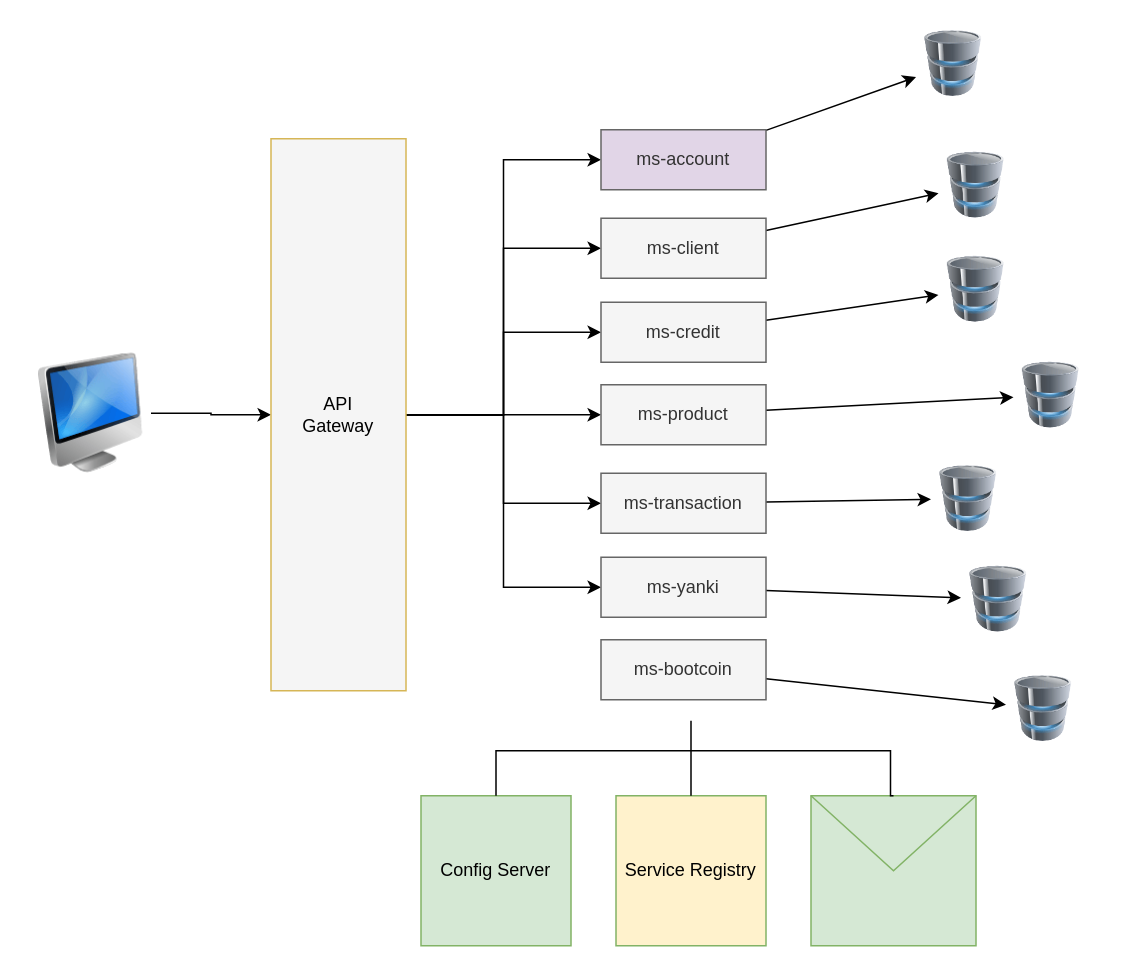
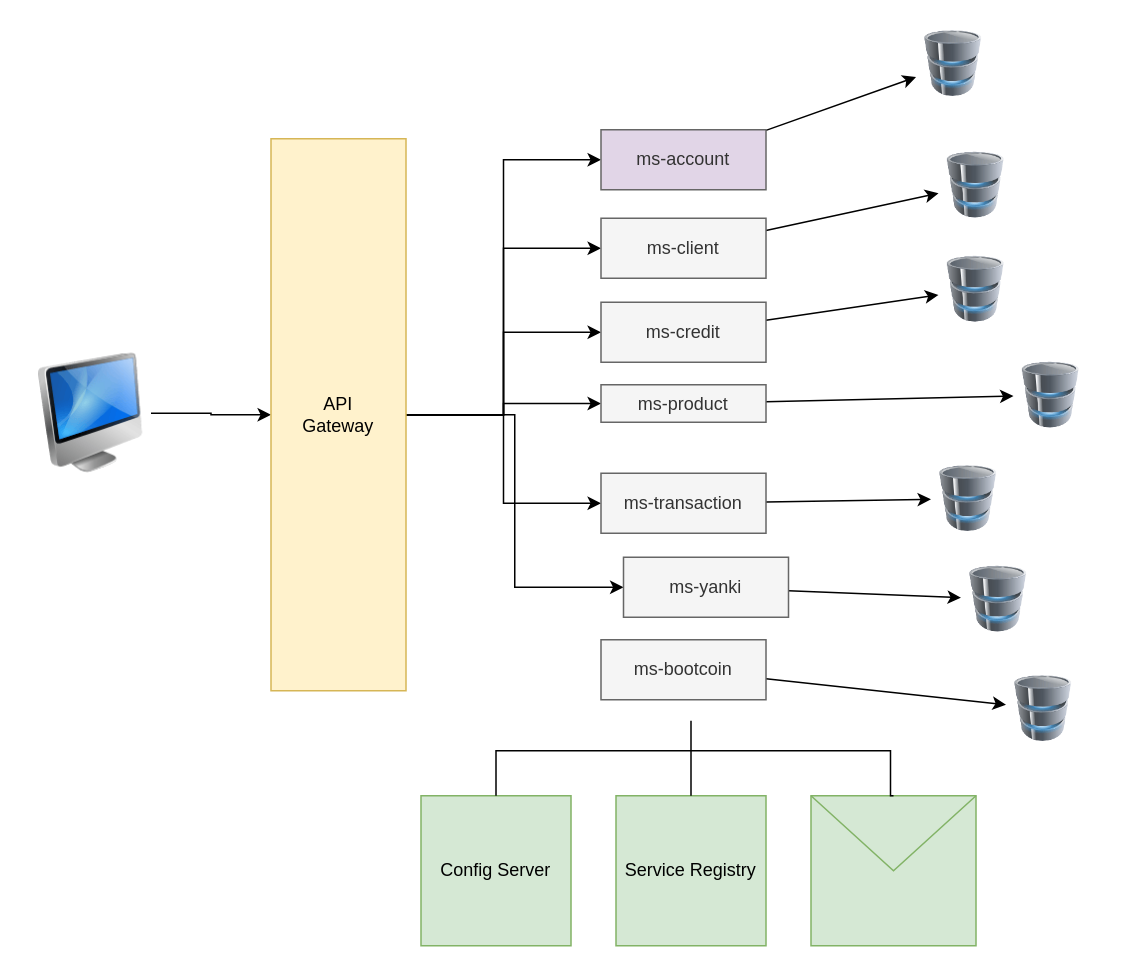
node "API Gateway": fillcolor #f5f5f5 -> #fff2cc
node "ms-product": size 165x60 -> 165x38
node "ms-yanki": moved (683, 587) -> (706, 587)
node "Service Registry": fillcolor #fff2cc -> #d5e8d4
